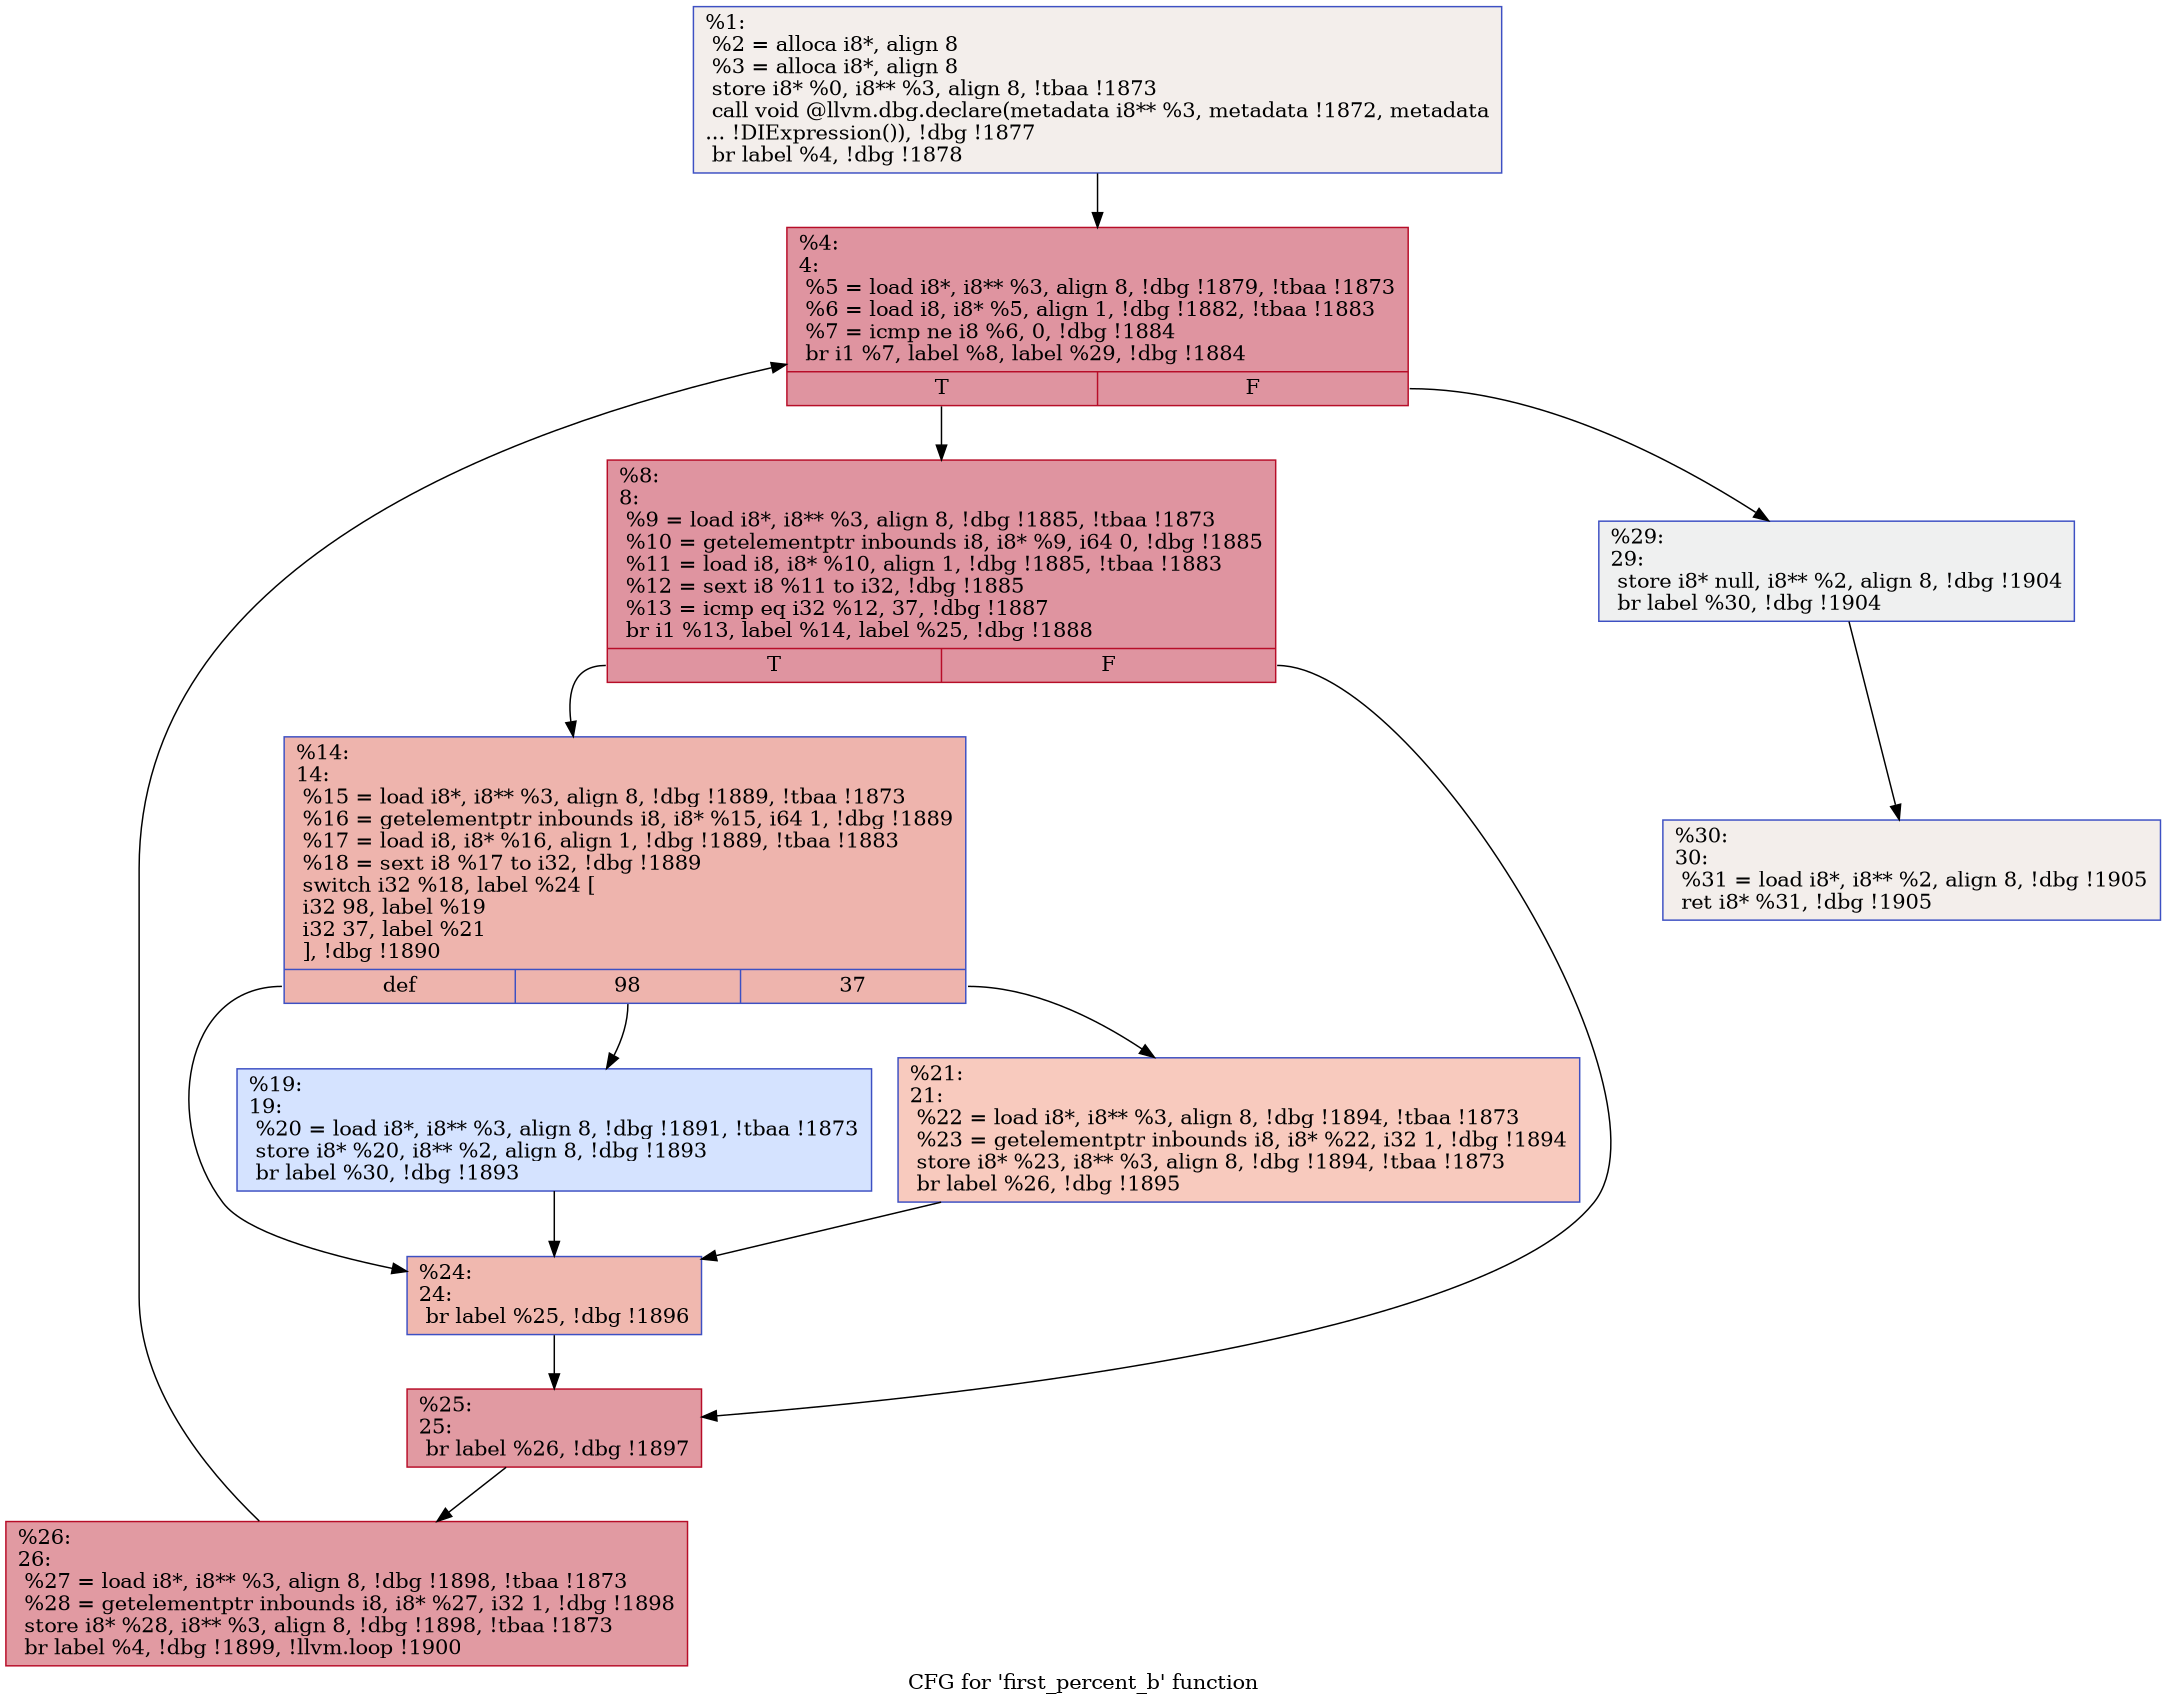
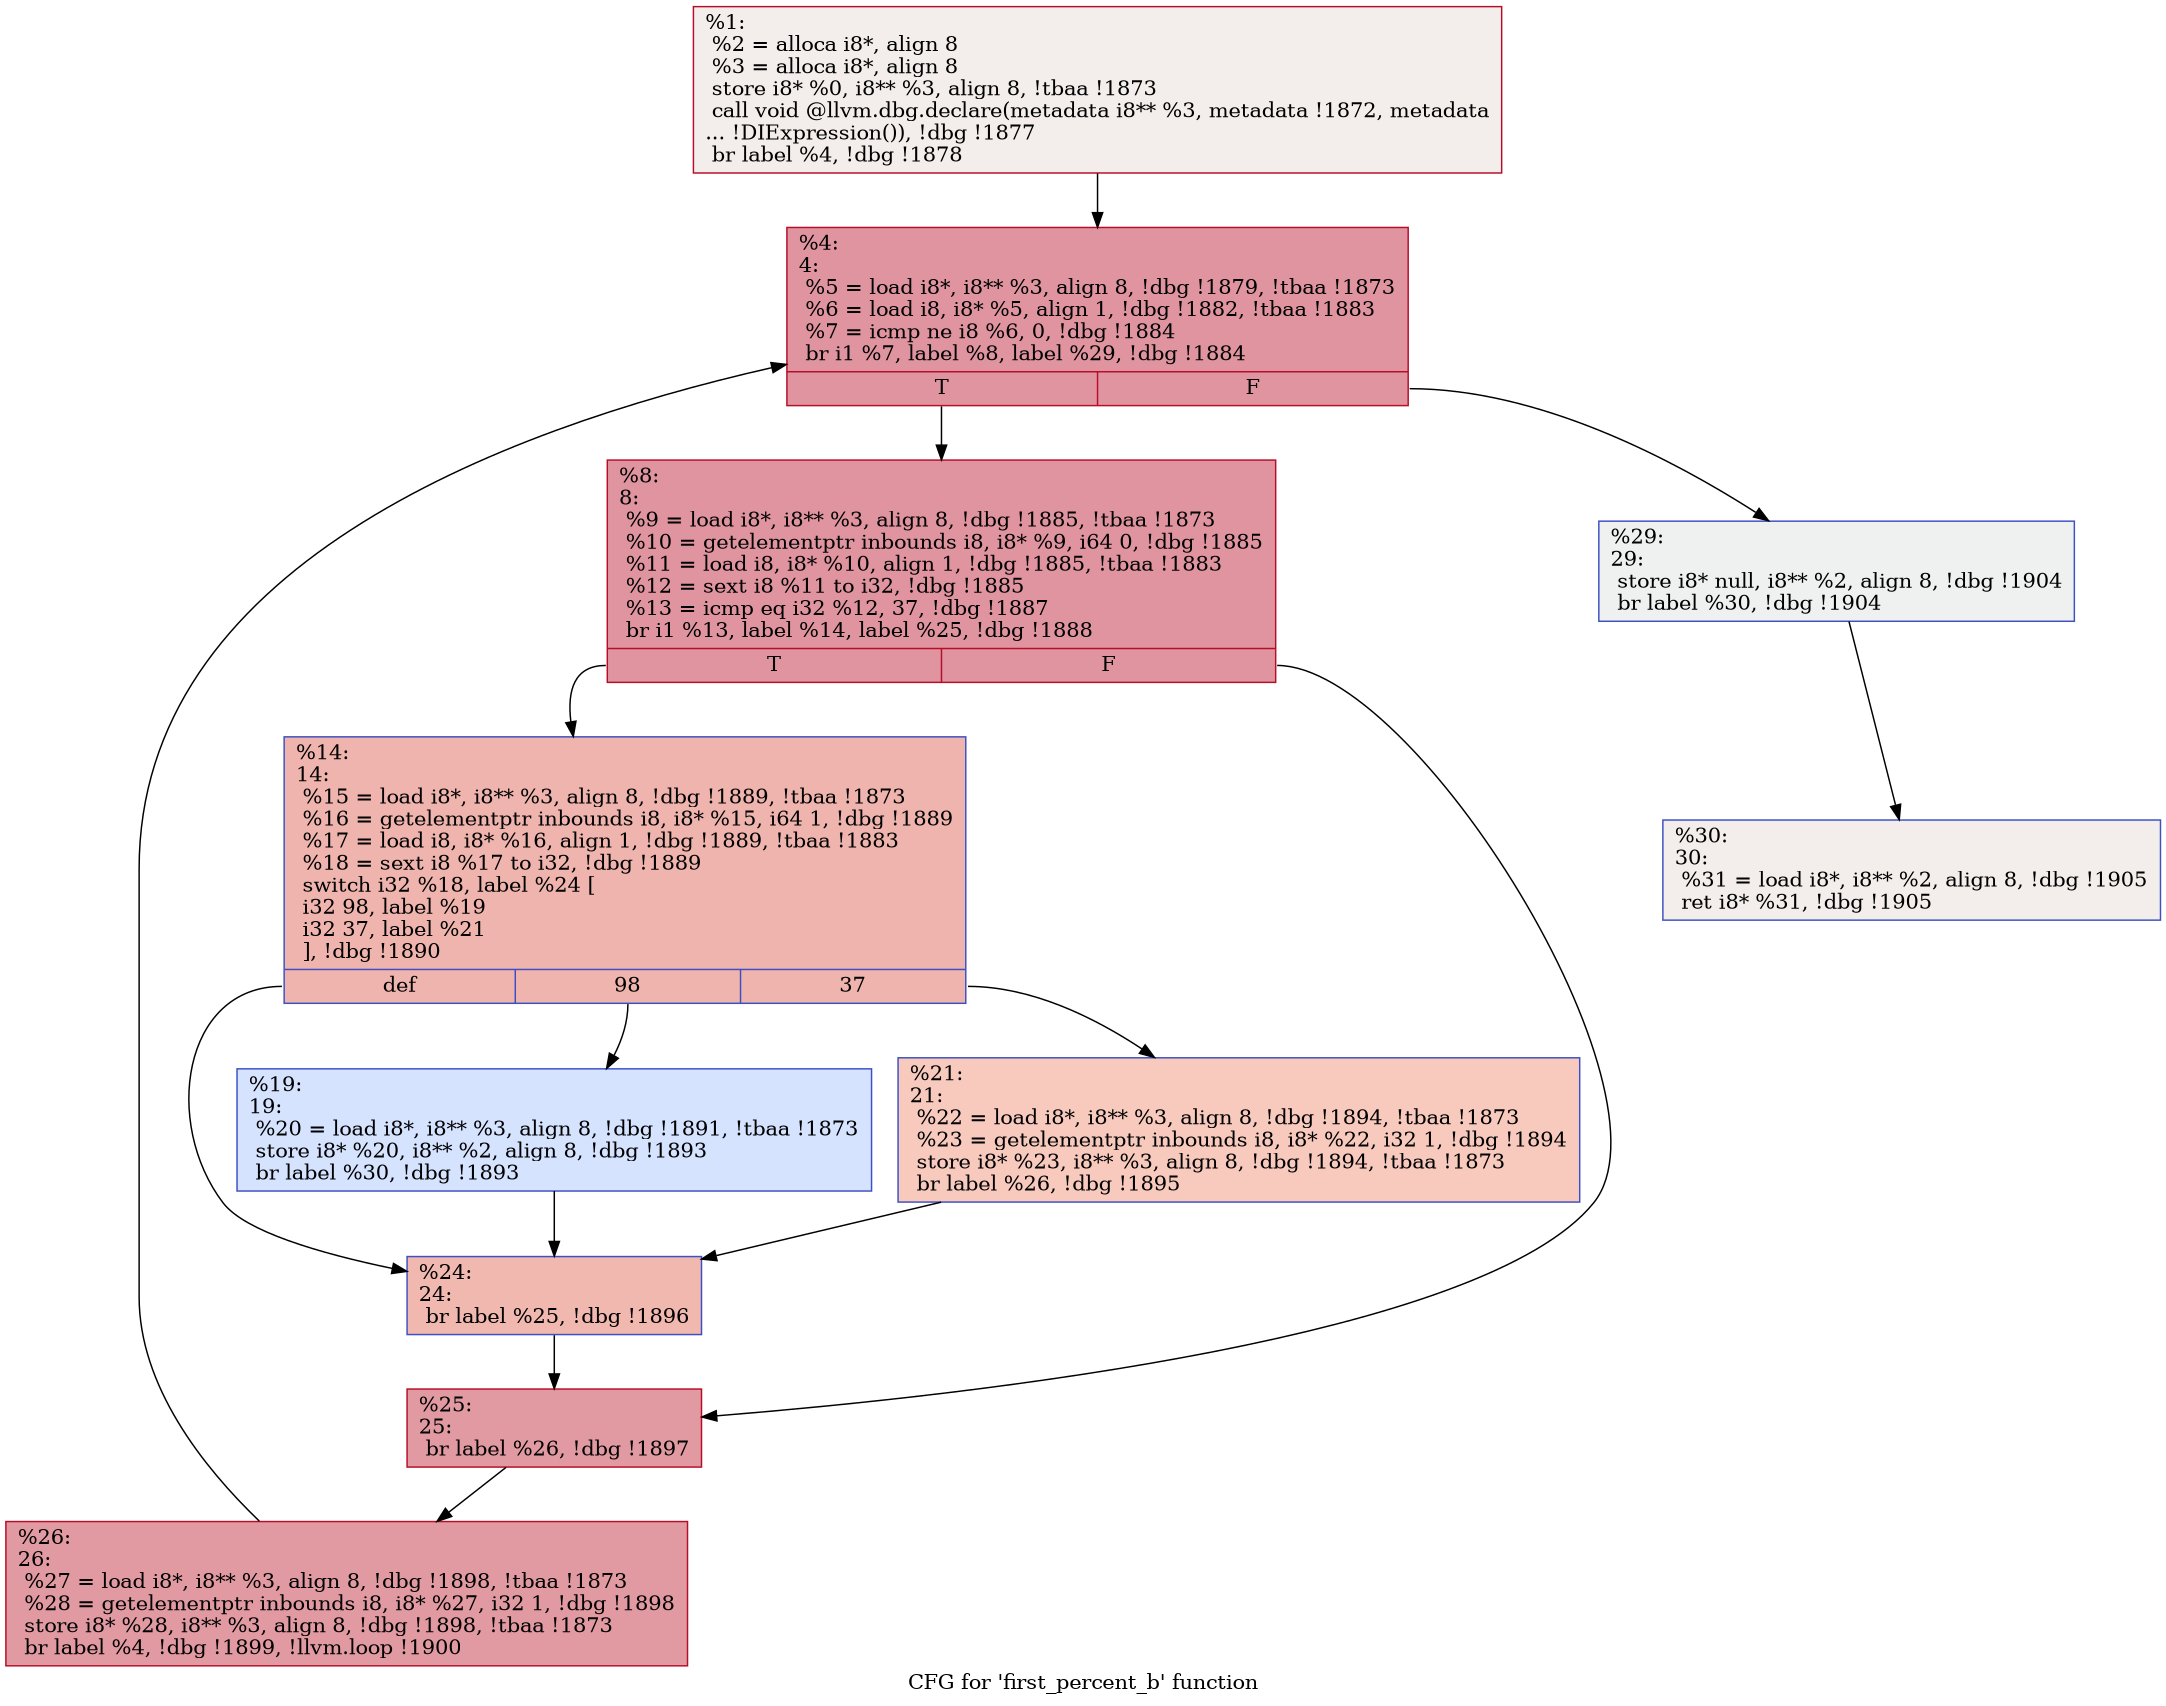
node "%1:": color #3d50c3ff -> #b70d28ff
